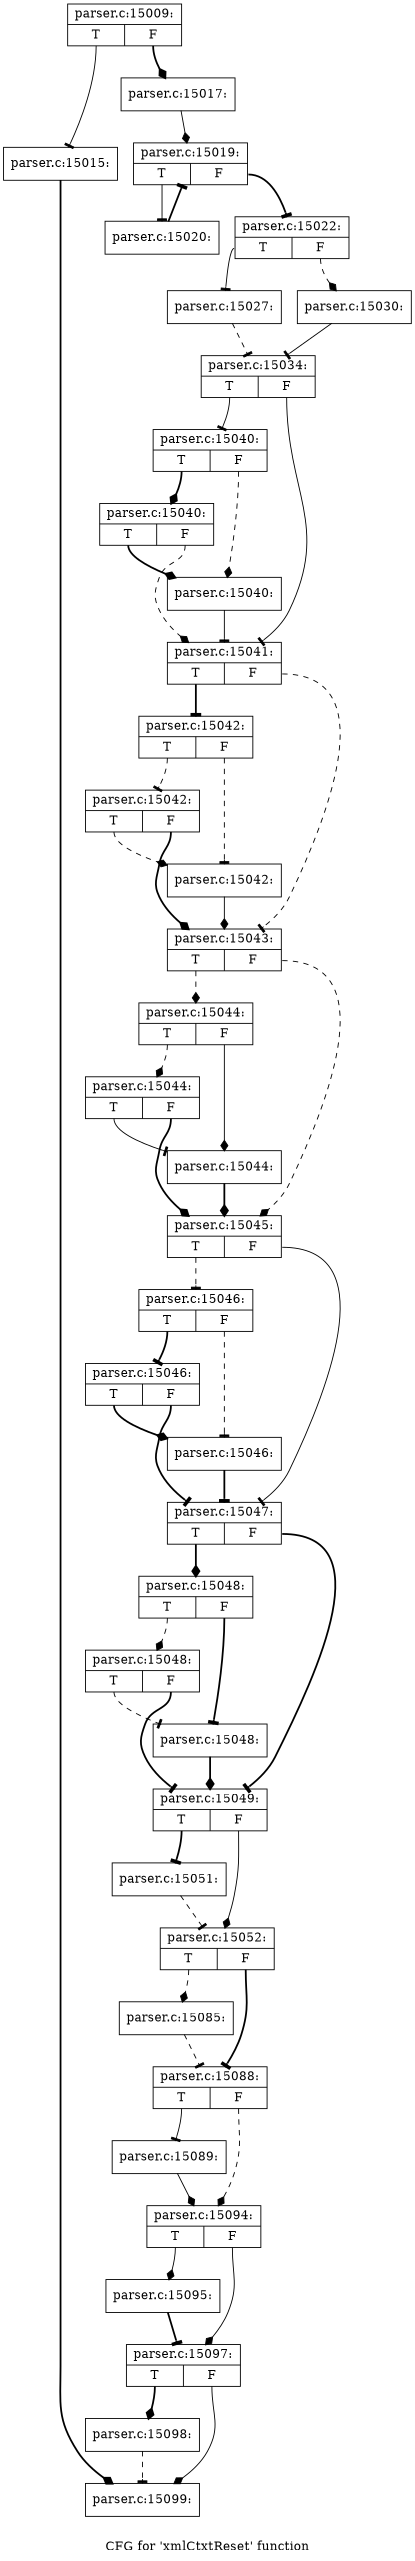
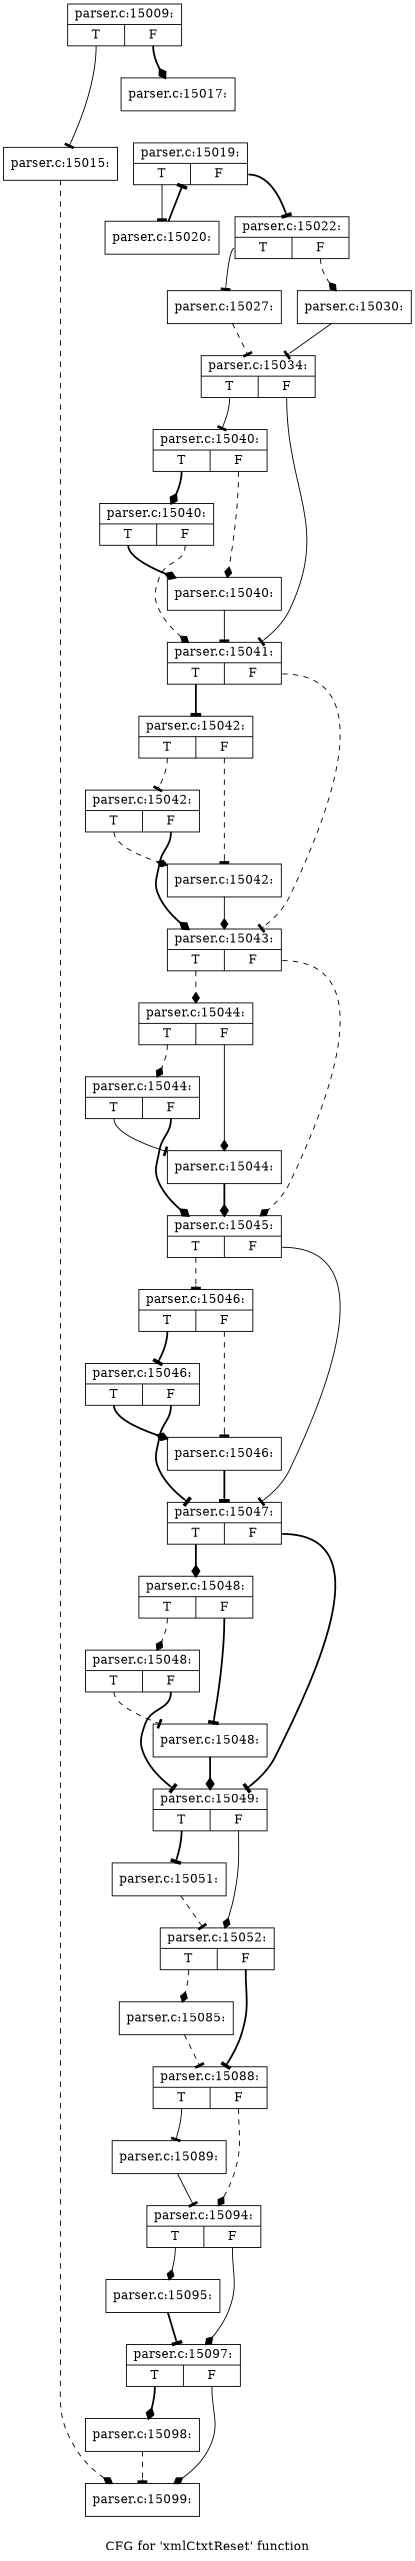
edge "parser.c:15017:" -> "parser.c:15019:": removed
edge "parser.c:15015:" -> "parser.c:15099:": style bold -> dashed
edge "parser.c:15089:" -> "parser.c:15094:": arrowhead diamond -> tee
